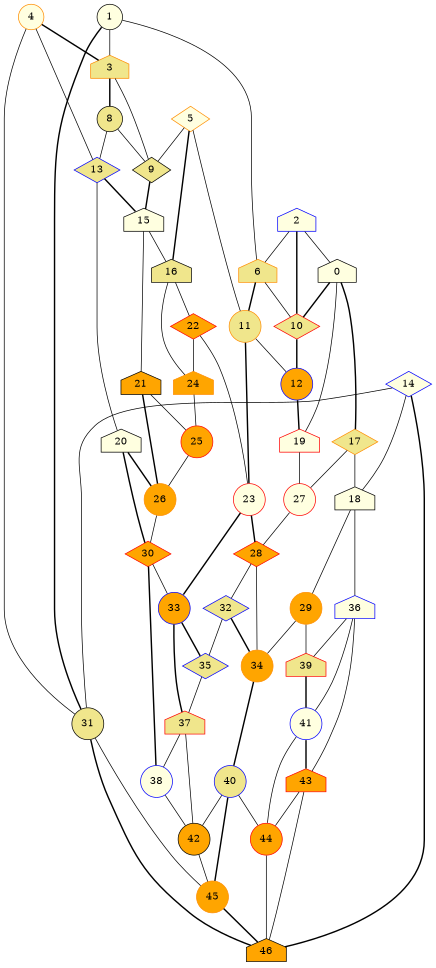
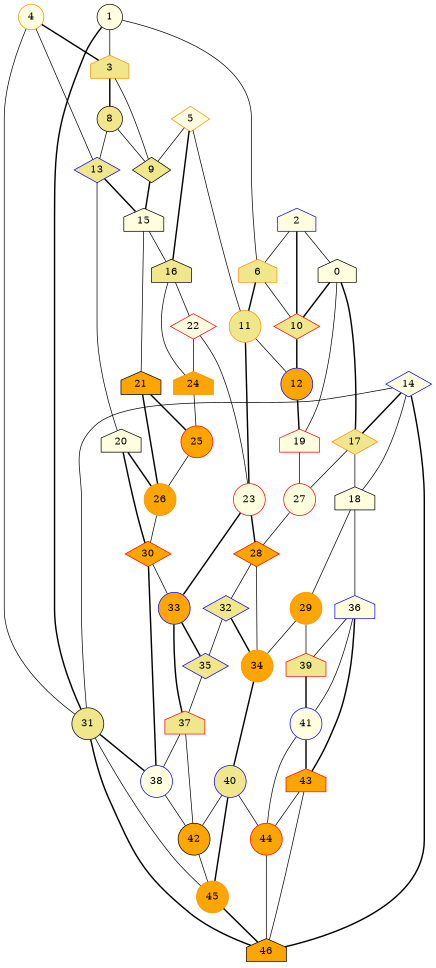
node "22": fillcolor orange -> lightyellow
edge "21" -- "25": style solid -> bold
edge "14" -- "17": added
edge "36" -- "43": style solid -> bold
edge "31" -- "38": added
